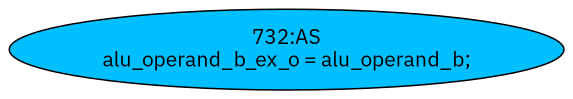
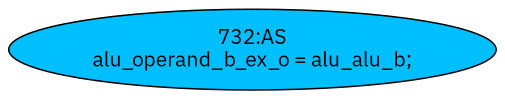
node "732:AS alu_operand_b_ex_o = alu_operand_b;": label "732:AS alu_operand_b_ex_o = alu_operand_b;" -> "732:AS alu_operand_b_ex_o = alu_alu_b;"
